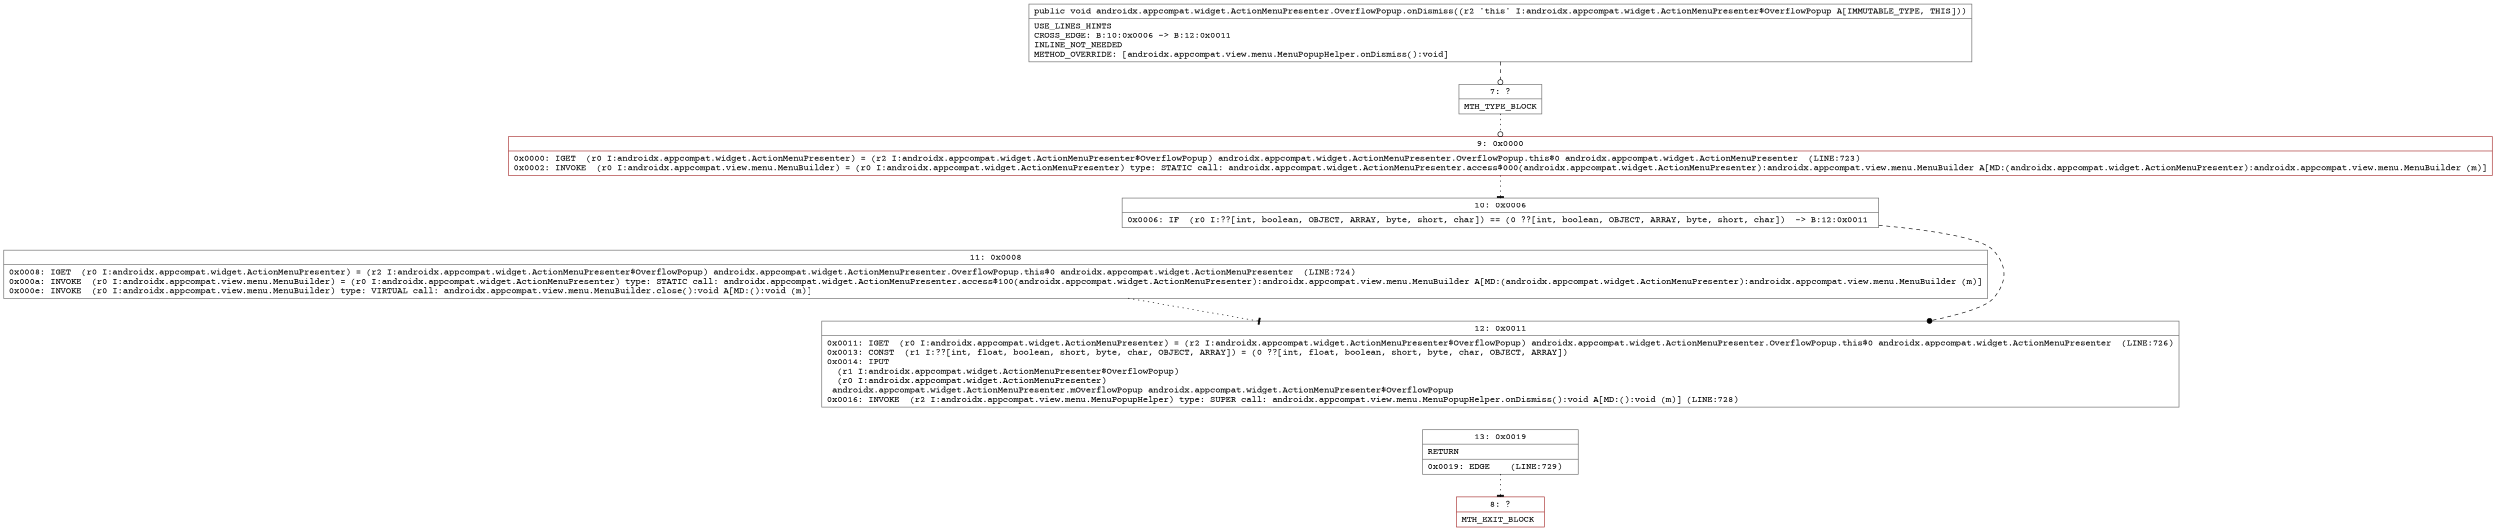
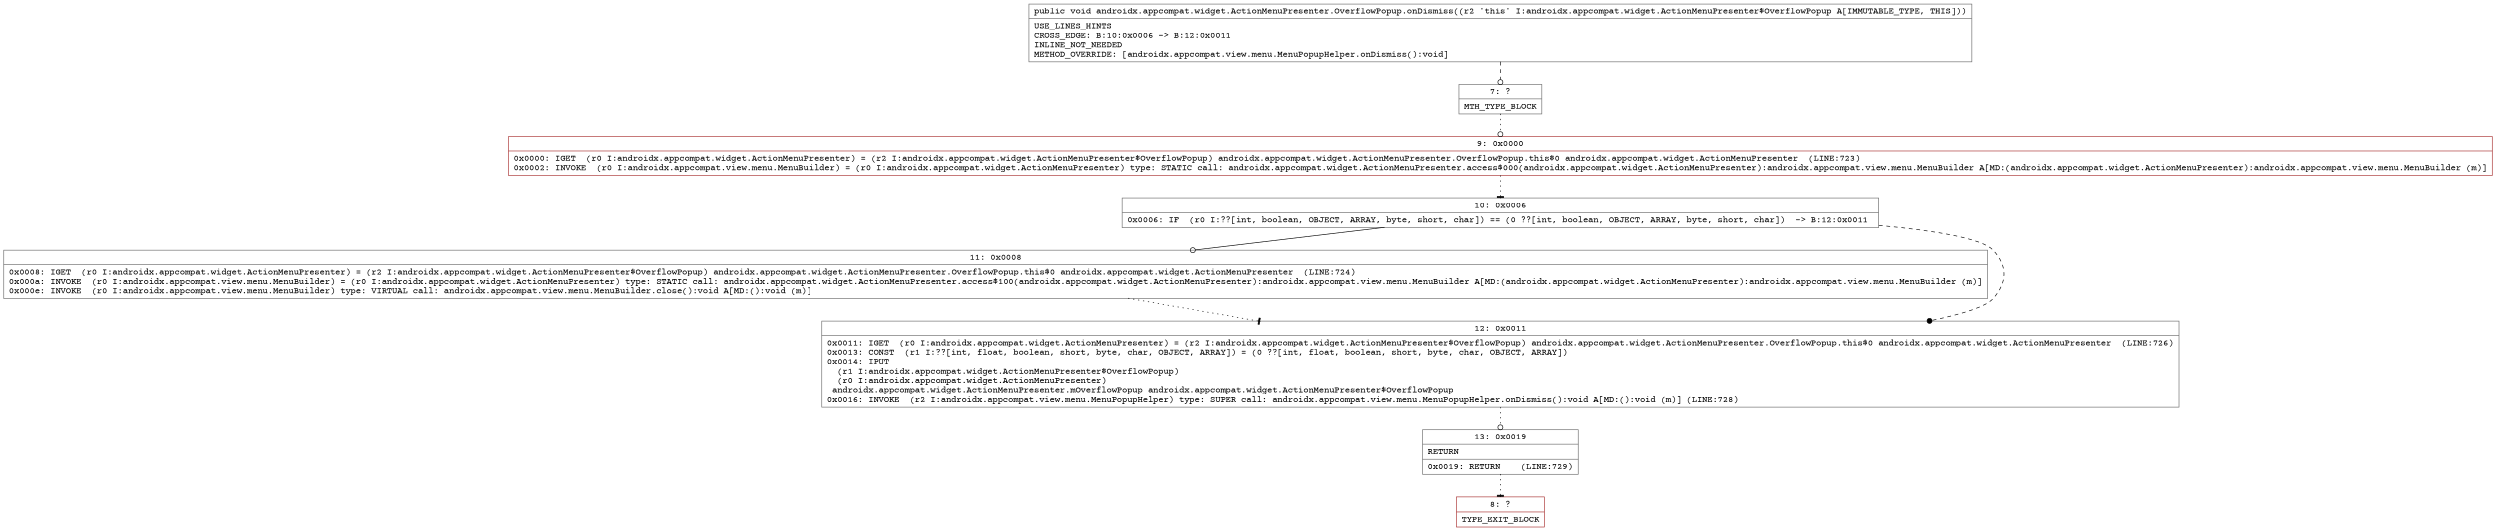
edge "10: 0x0006" -> "11: 0x0008": added
edge "12: 0x0011" -> "13: 0x0019": added
node "13: 0x0019": text "0x0019: EDGE    (LINE:729)" -> "0x0019: RETURN    (LINE:729)"
node "8: ?": text "MTH_EXIT_BLOCK" -> "TYPE_EXIT_BLOCK"
